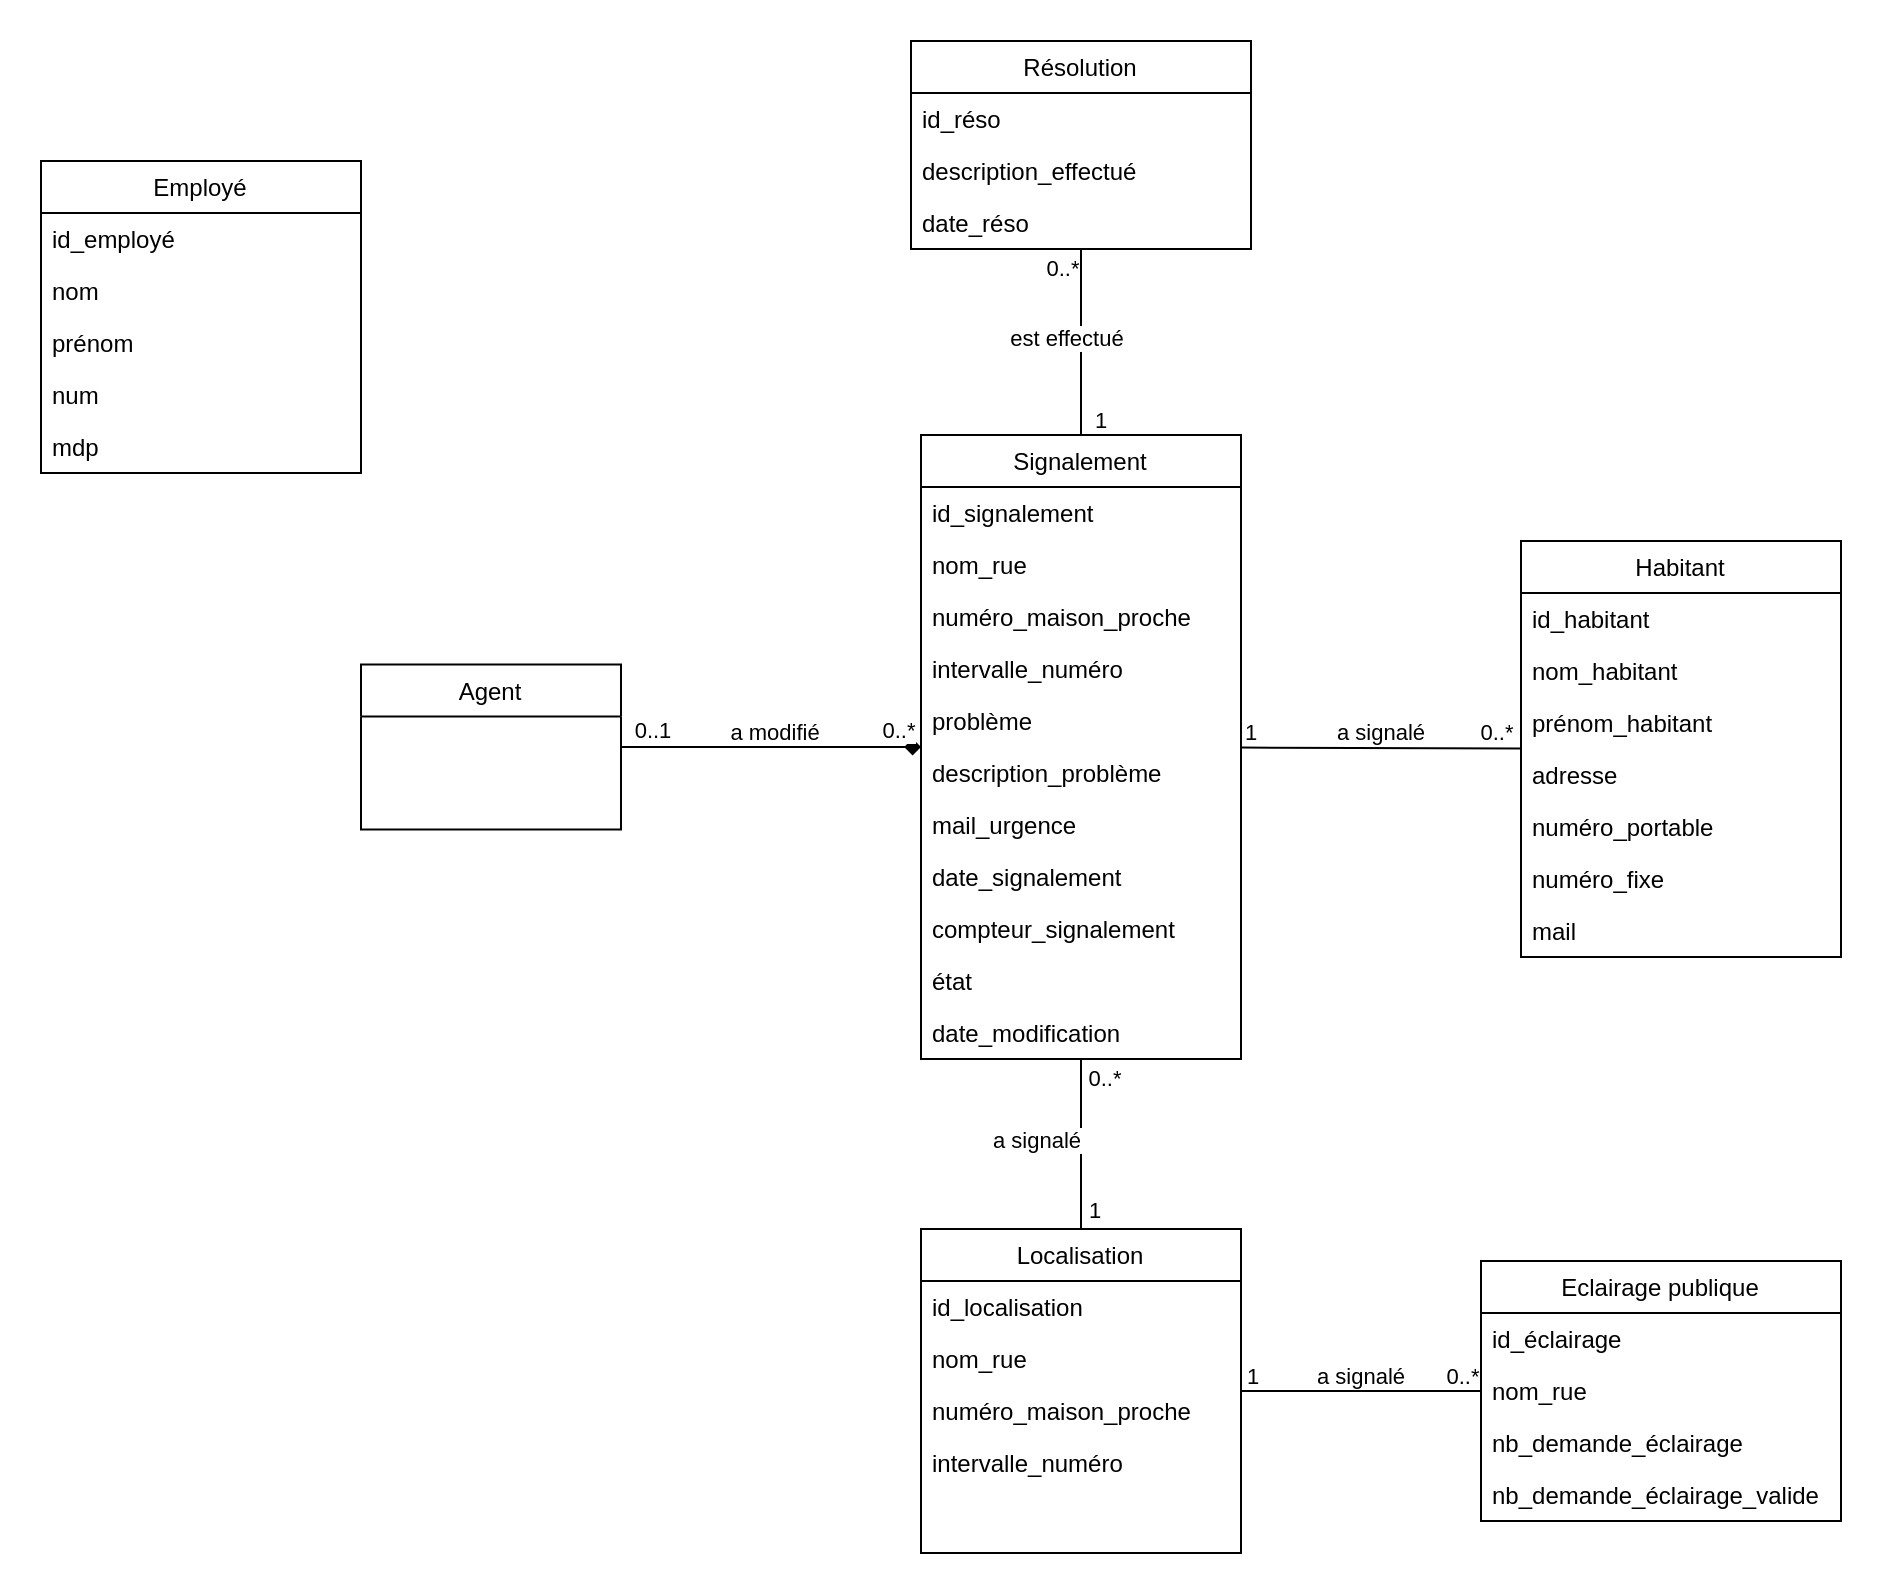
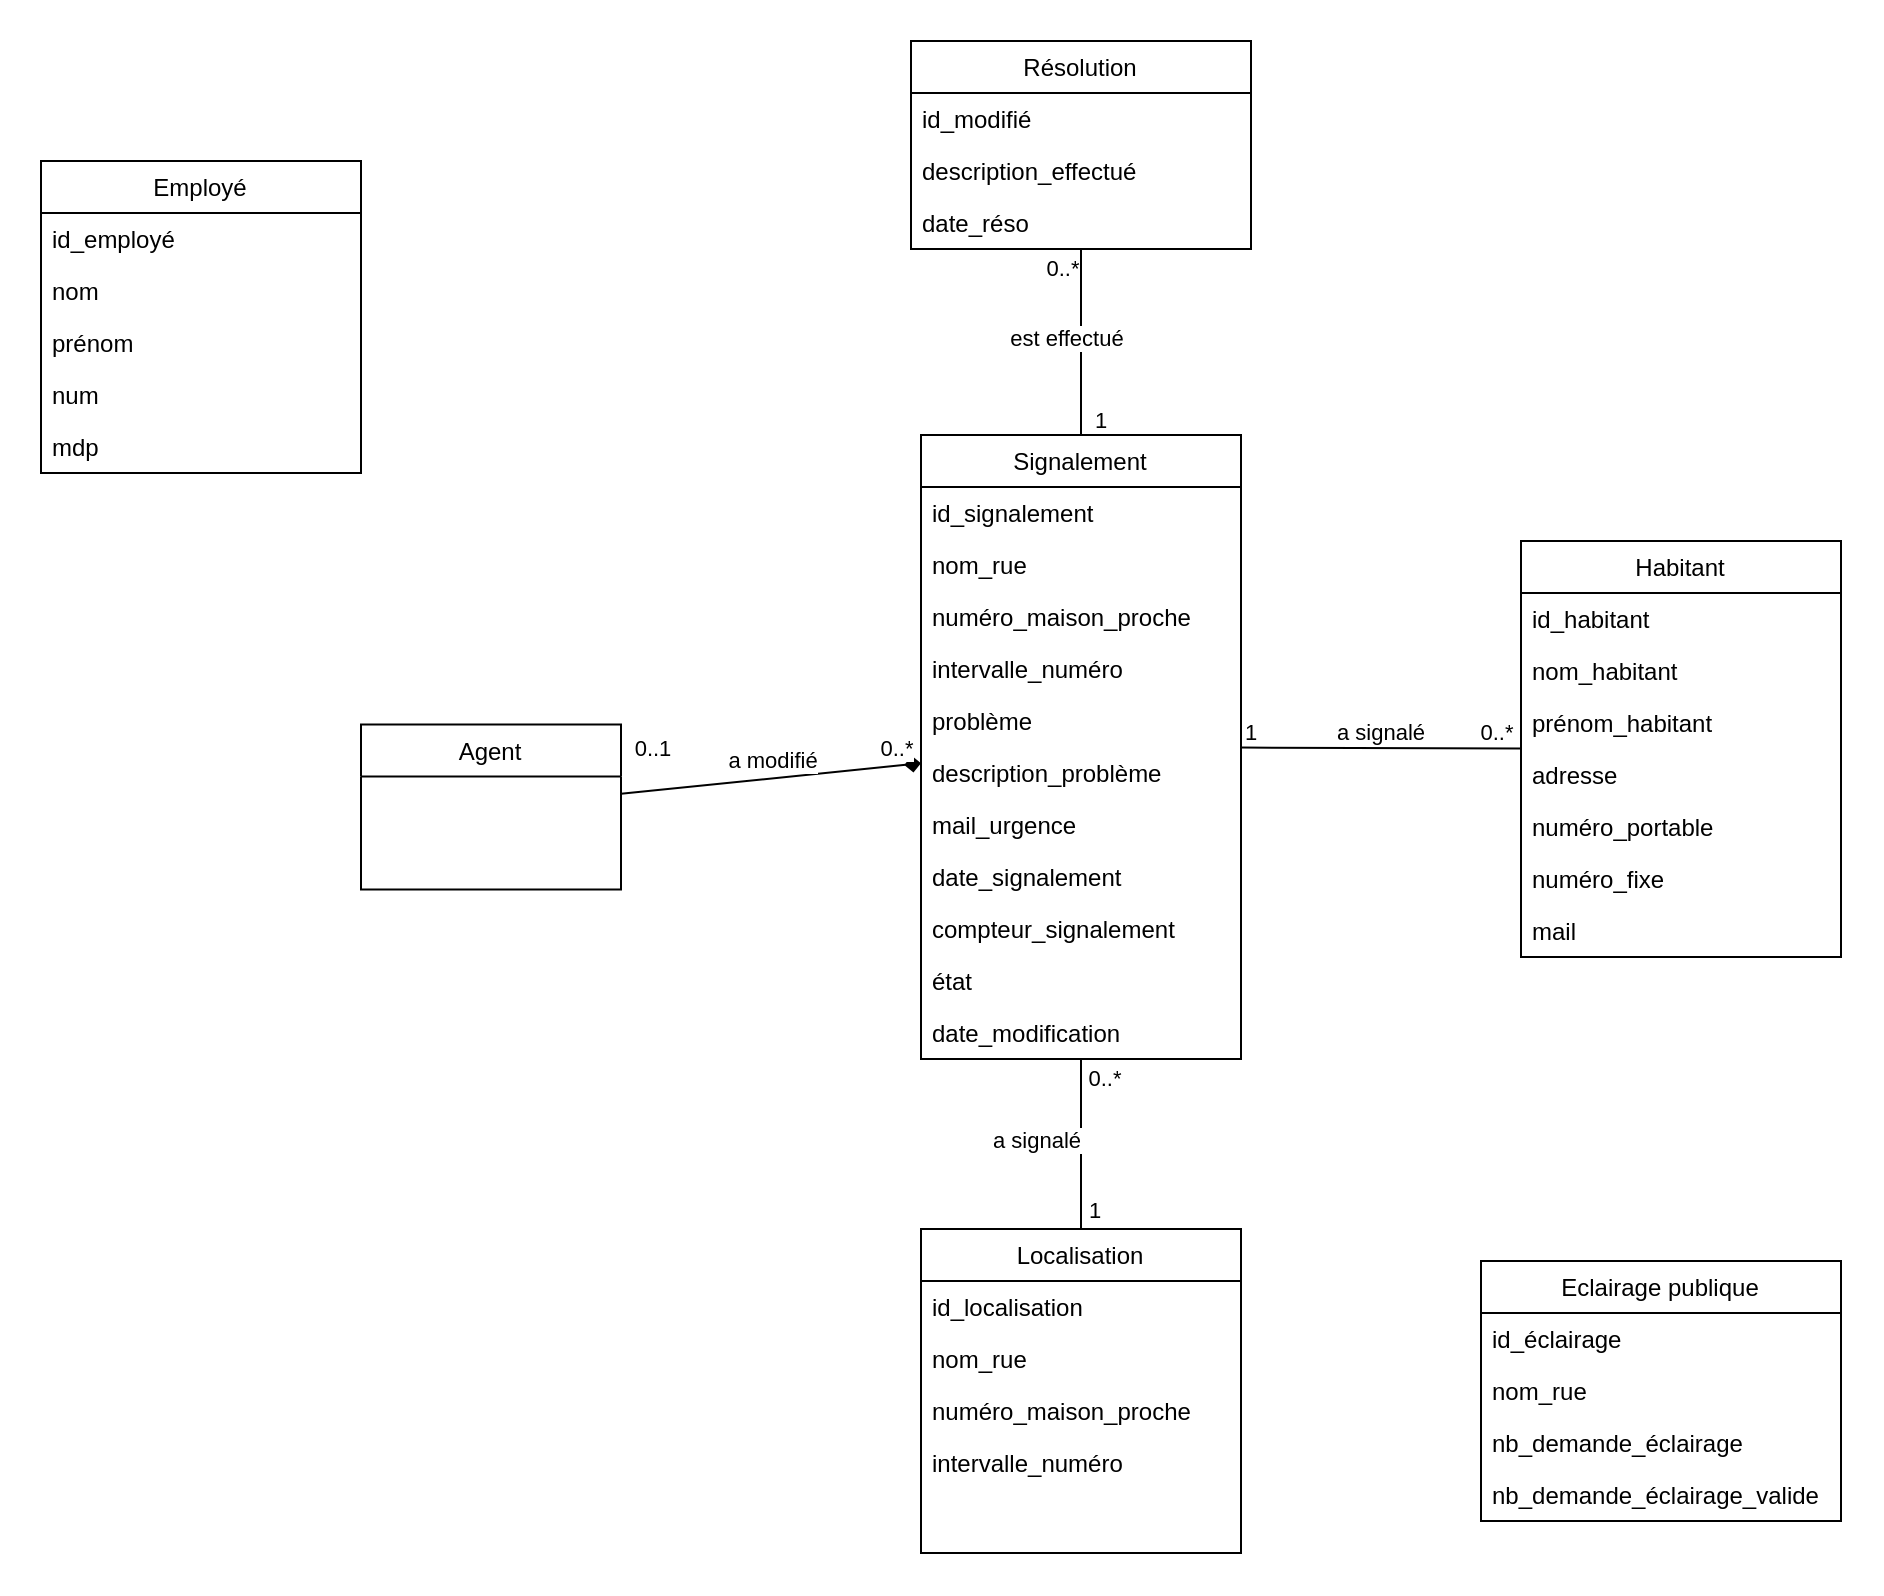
node "id_réso": label "id_réso" -> "id_modifié"
node "Agent": moved (491, 747) -> (491, 807)
edge "Localisation" -- "Eclairage publique": removed, labels "a signalé", "1", "0..*"
